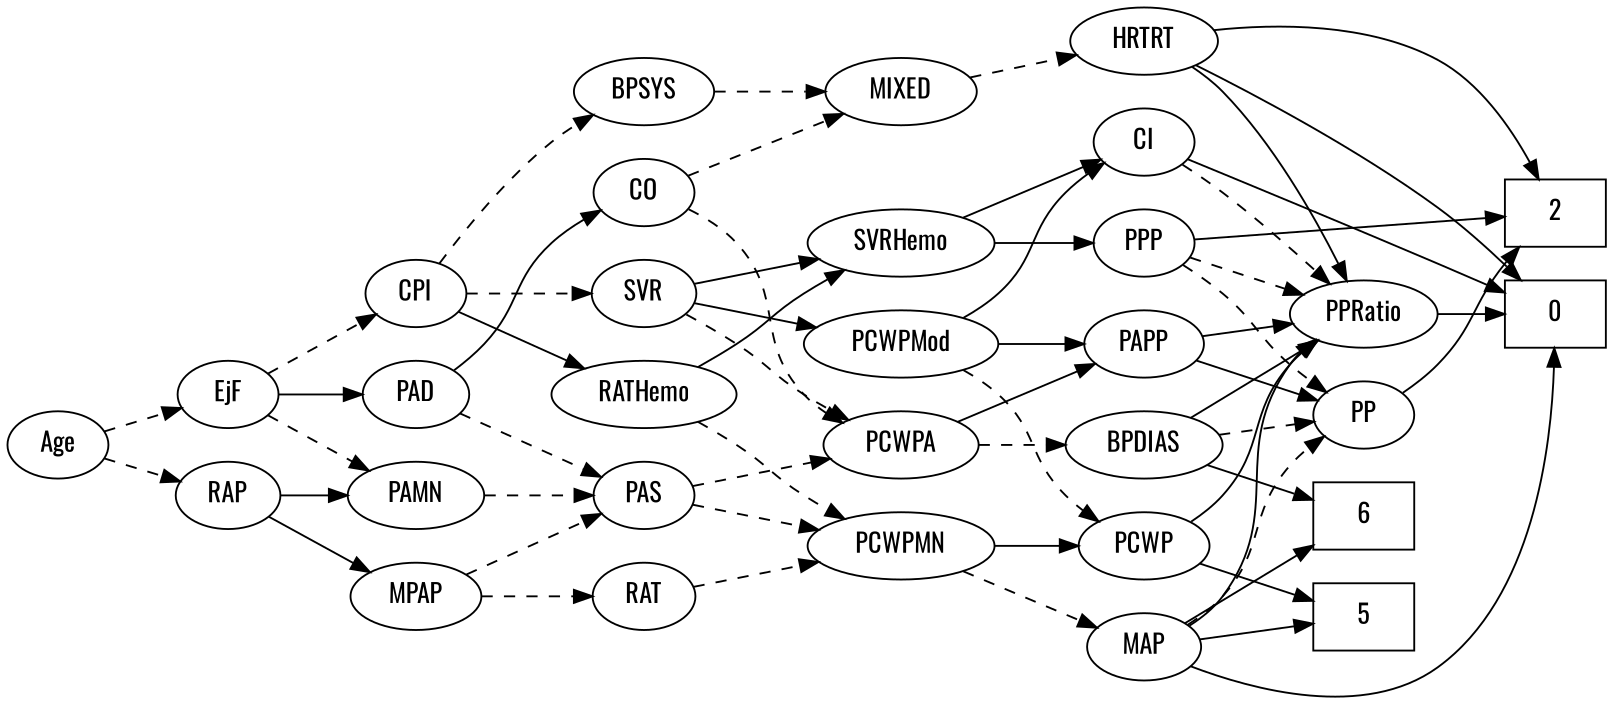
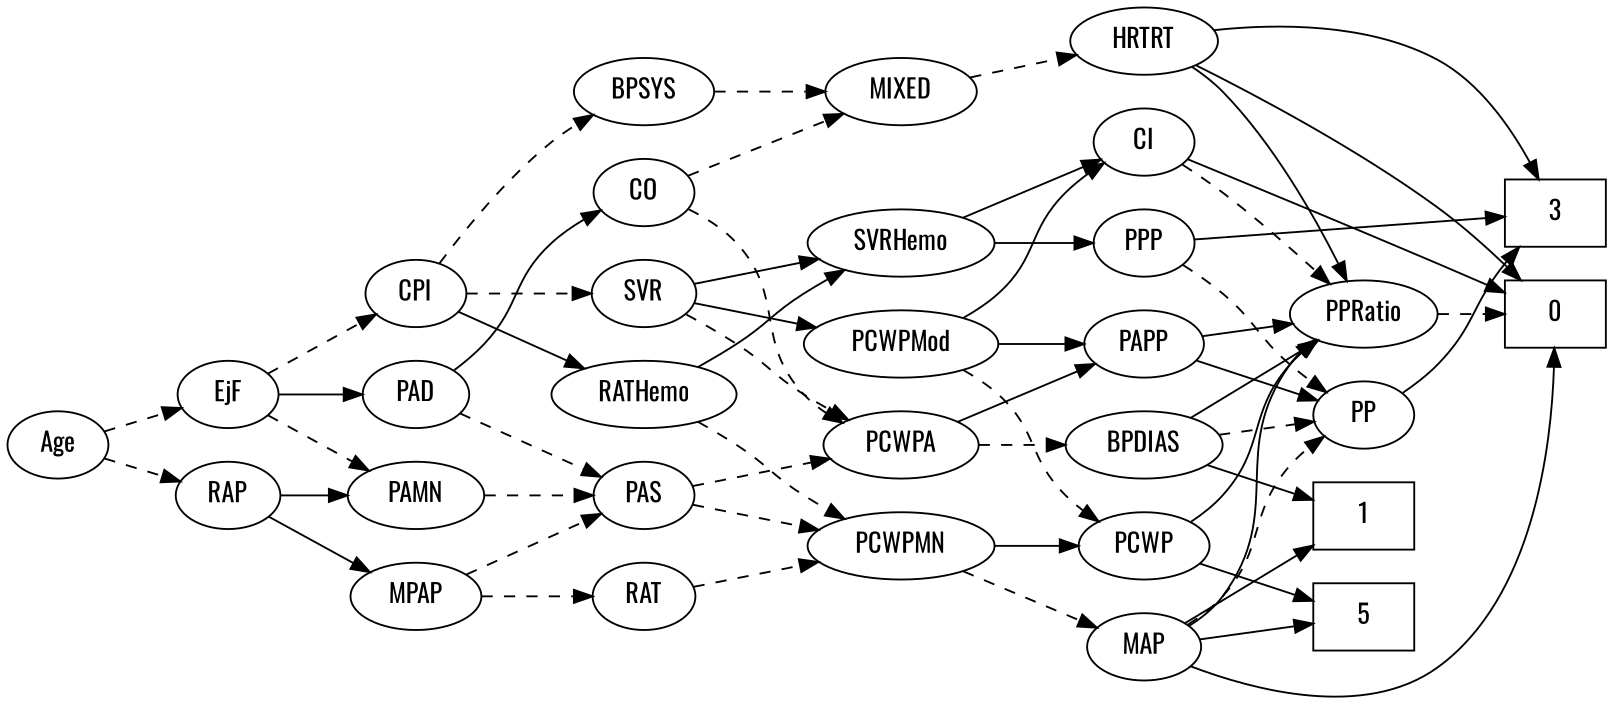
node "2": label "2" -> "3"
edge "PPP" -> "PPRatio": removed
edge "PPRatio" -> "0": style solid -> dashed
node "6": label "6" -> "1"
